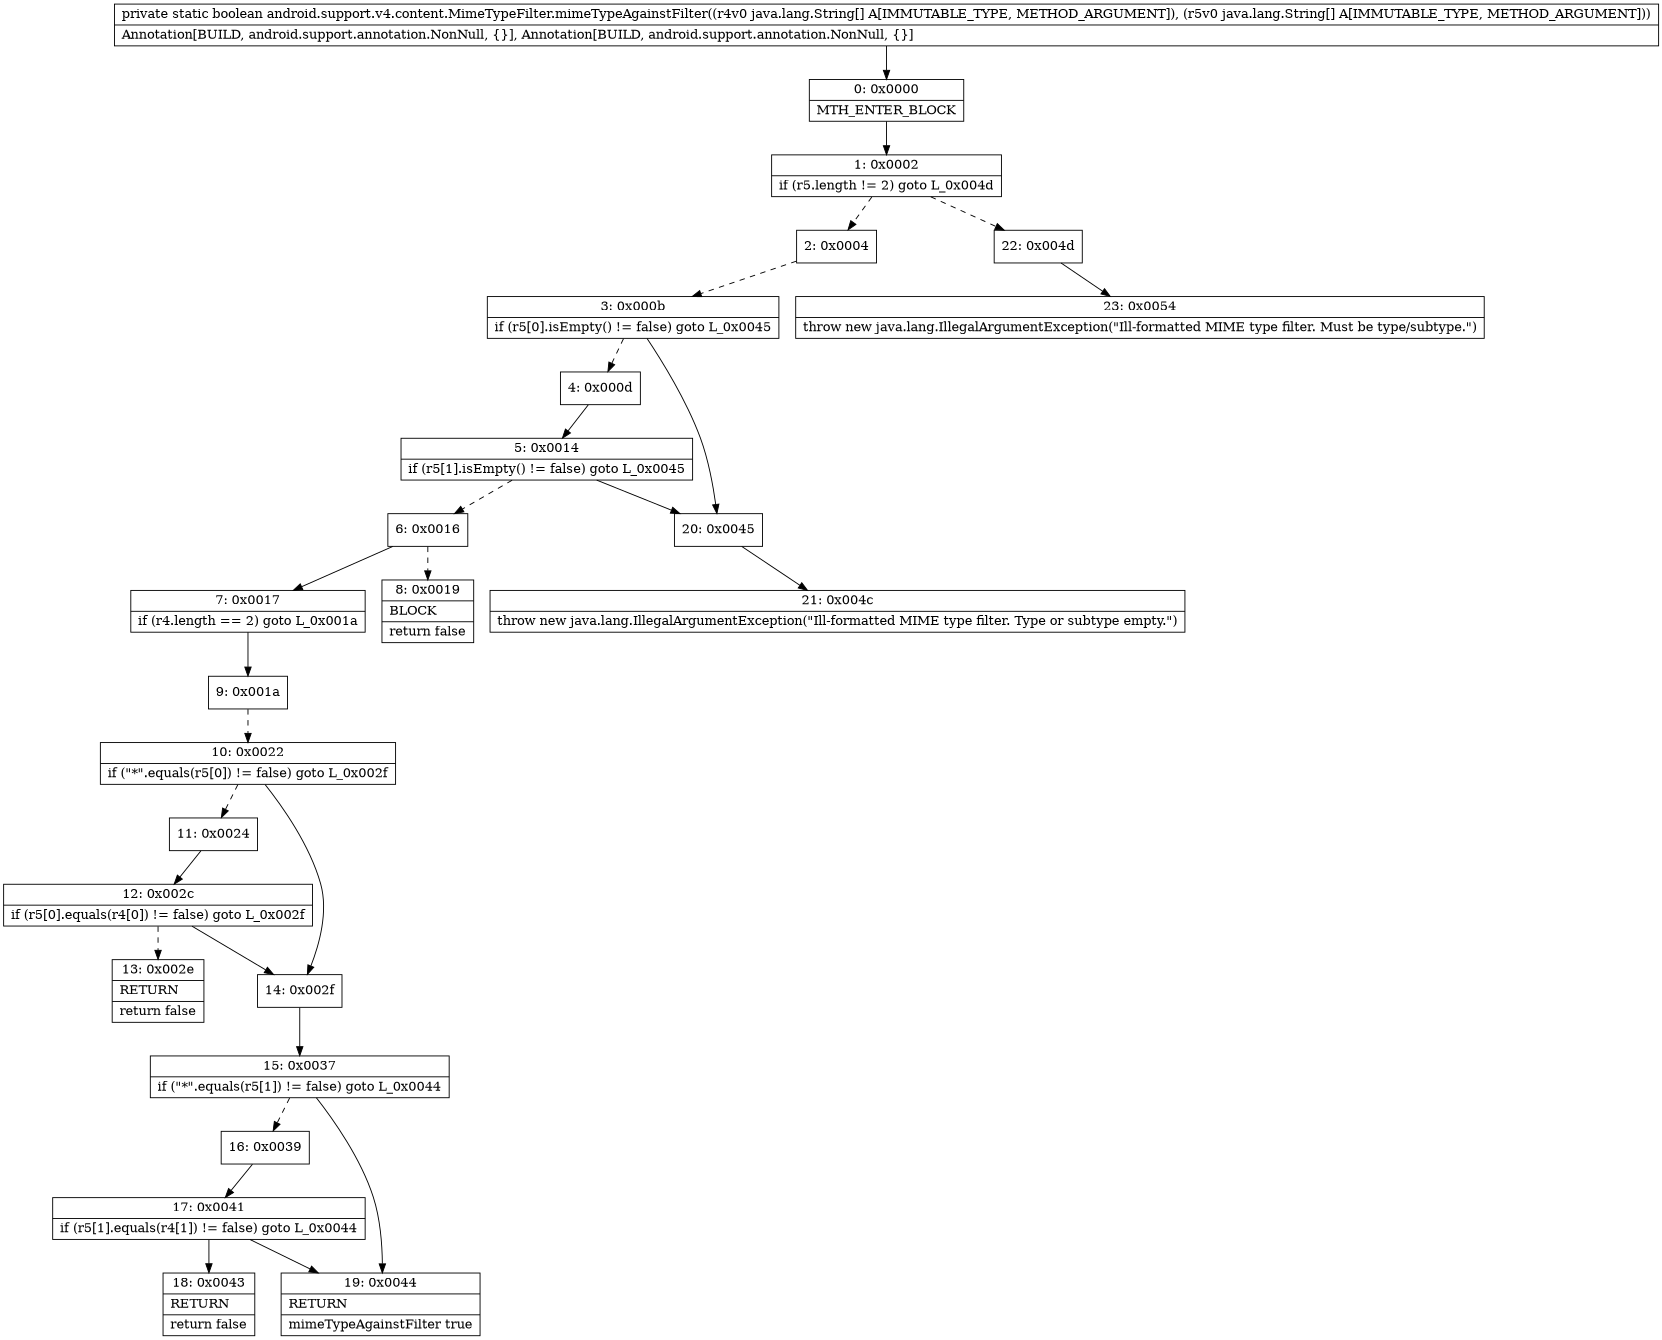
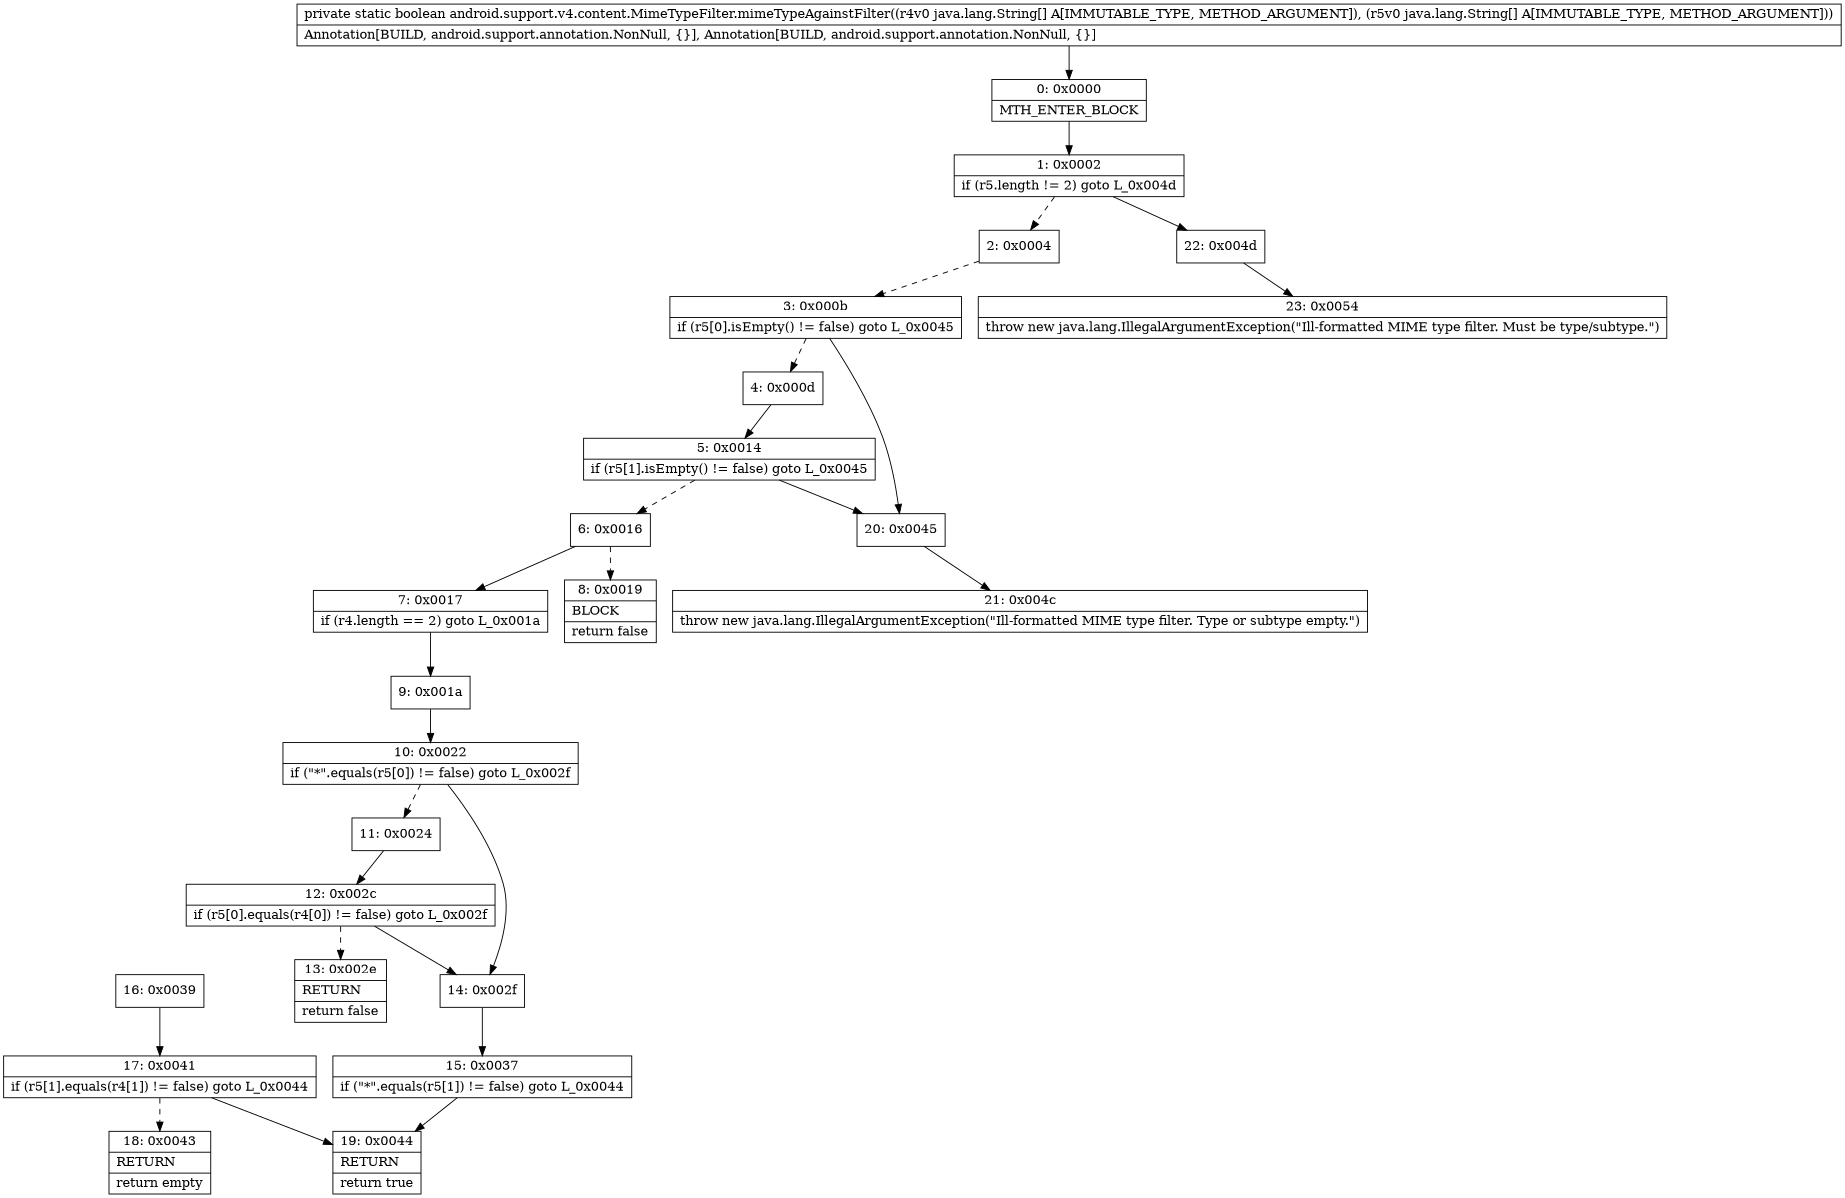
edge "1: 0x0002" -> "22: 0x004d": style dashed -> solid
edge "9: 0x001a" -> "10: 0x0022": style dashed -> solid
edge "15: 0x0037" -> "16: 0x0039": removed
edge "17: 0x0041" -> "18: 0x0043": style solid -> dashed
node "18: 0x0043": text "return false" -> "return empty"
node "19: 0x0044": text "mimeTypeAgainstFilter true" -> "return true"
